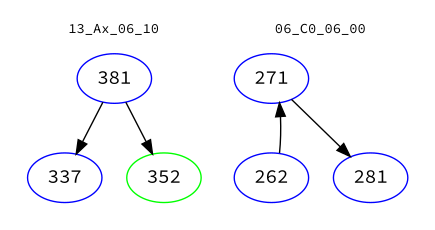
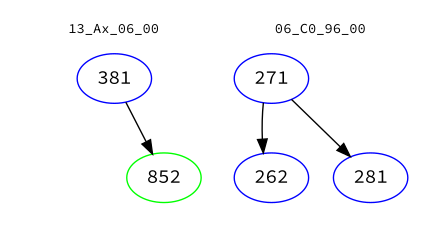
cluster "13_Ax_06_10": label "13_Ax_06_10" -> "13_Ax_06_00"
cluster "06_C0_06_00": label "06_C0_06_00" -> "06_C0_96_00"
edge "262" -> "271": reversed
node "337": removed
node "352": label "352" -> "852"
